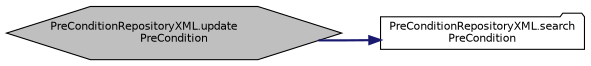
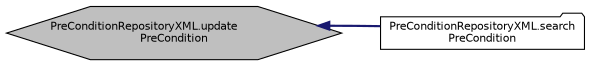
edge "PreConditionRepositoryXML.update PreCondition" -> "PreConditionRepositoryXML.search PreCondition": reversed
